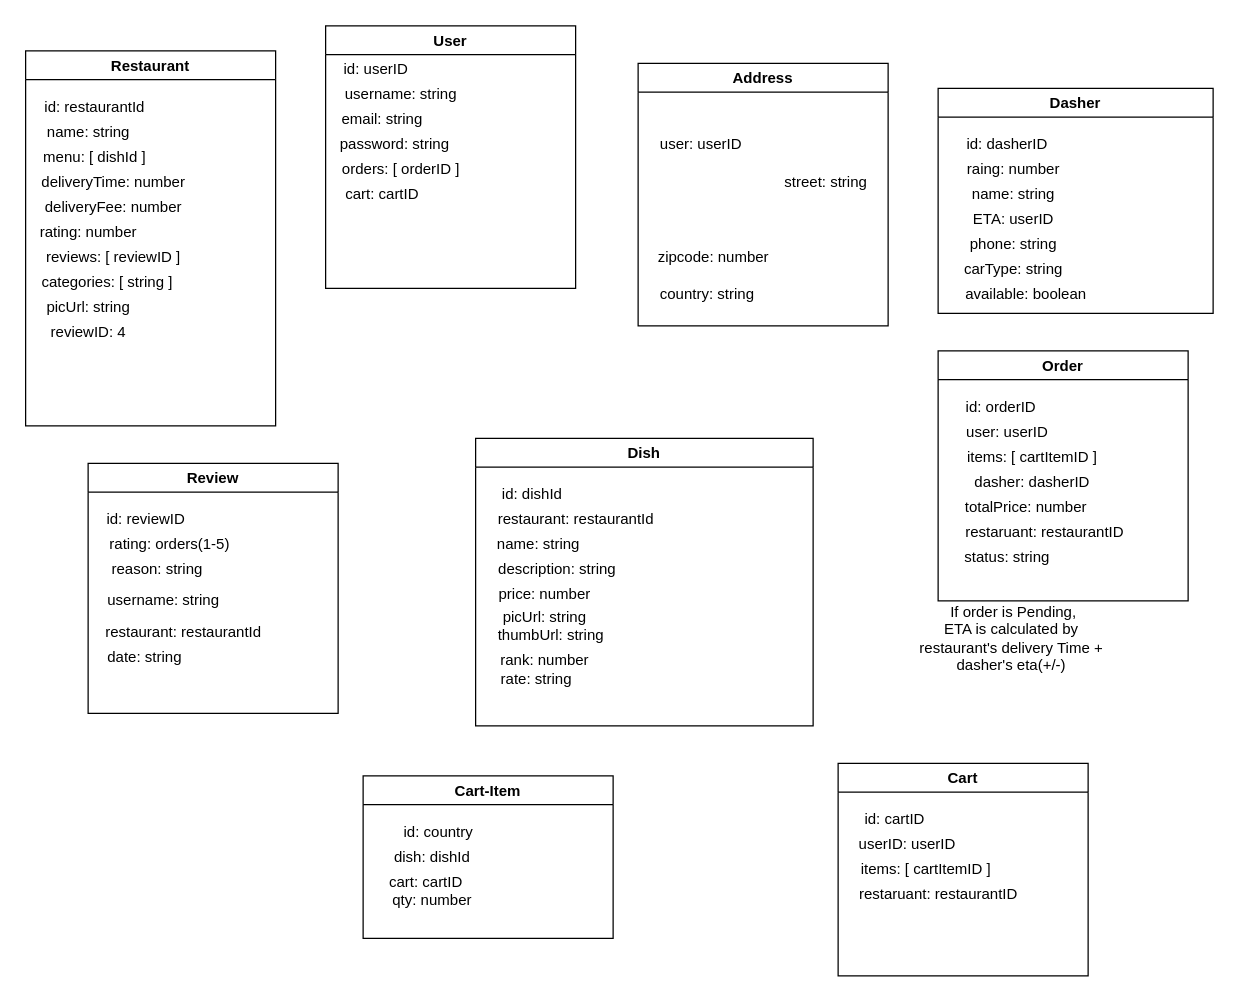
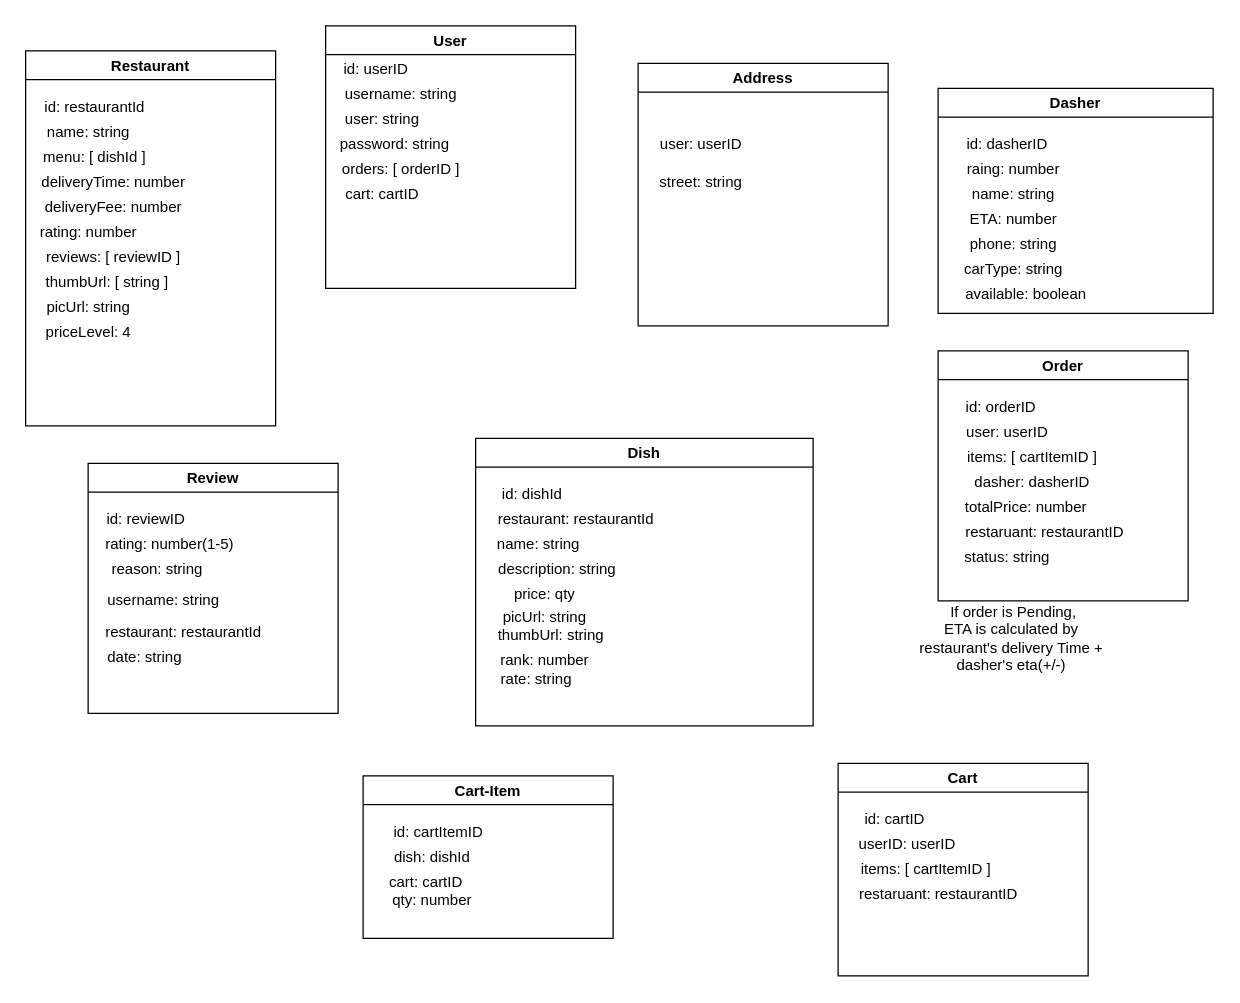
node "email: string": label "email: string" -> "user: string"
node "street: string": moved (826, 182) -> (701, 182)
node "ETA: userID": label "ETA: userID" -> "ETA: number"
node "zipcode: number": removed
node "categories: [ string ]": label "categories: [ string ]" -> "thumbUrl: [ string ]"
node "country: string": removed
node "reviewID: 4": label "reviewID: 4" -> "priceLevel: 4"
node "rating: orders(1-5)": label "rating: orders(1-5)" -> "rating: number(1-5)"
node "price: number": label "price: number" -> "price: qty"
node "id: country": label "id: country" -> "id: cartItemID"
